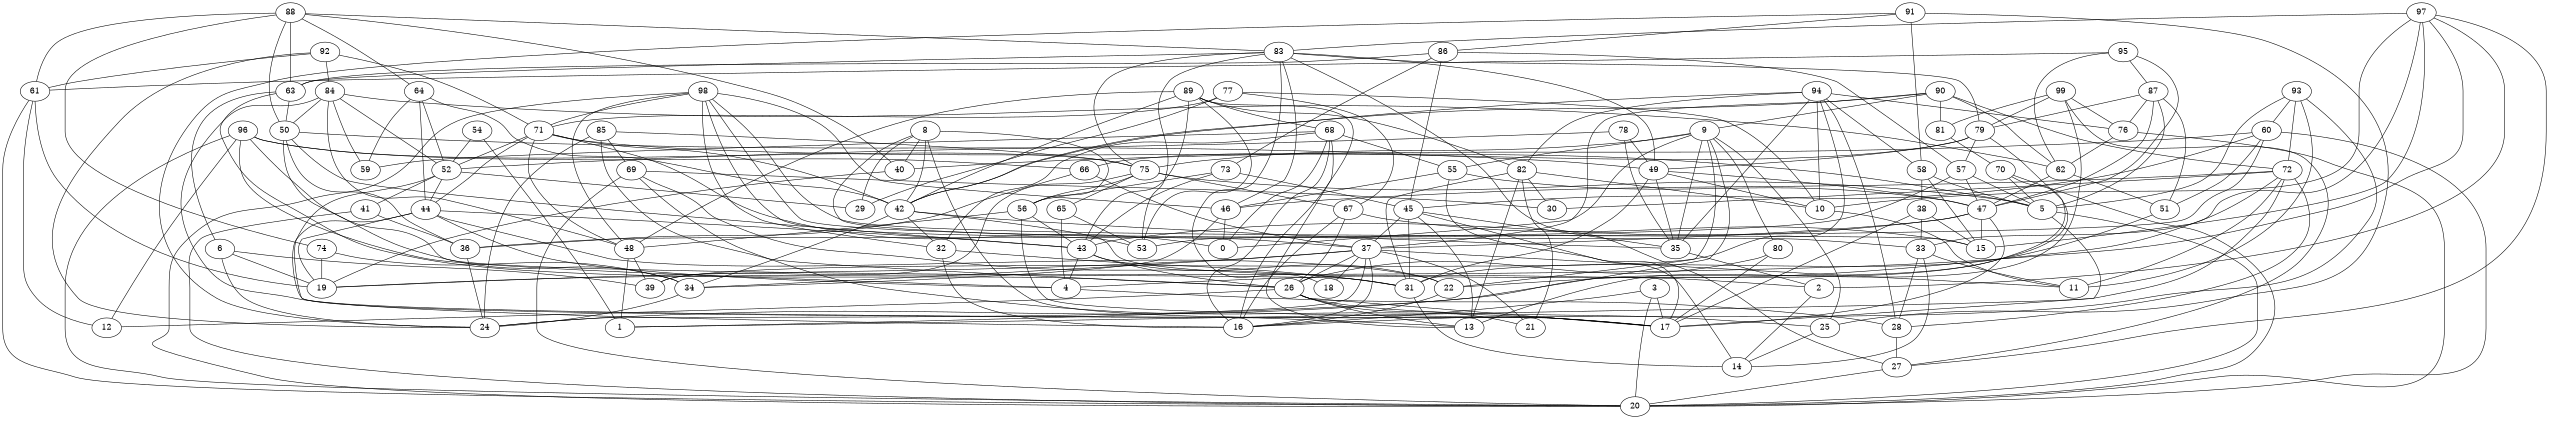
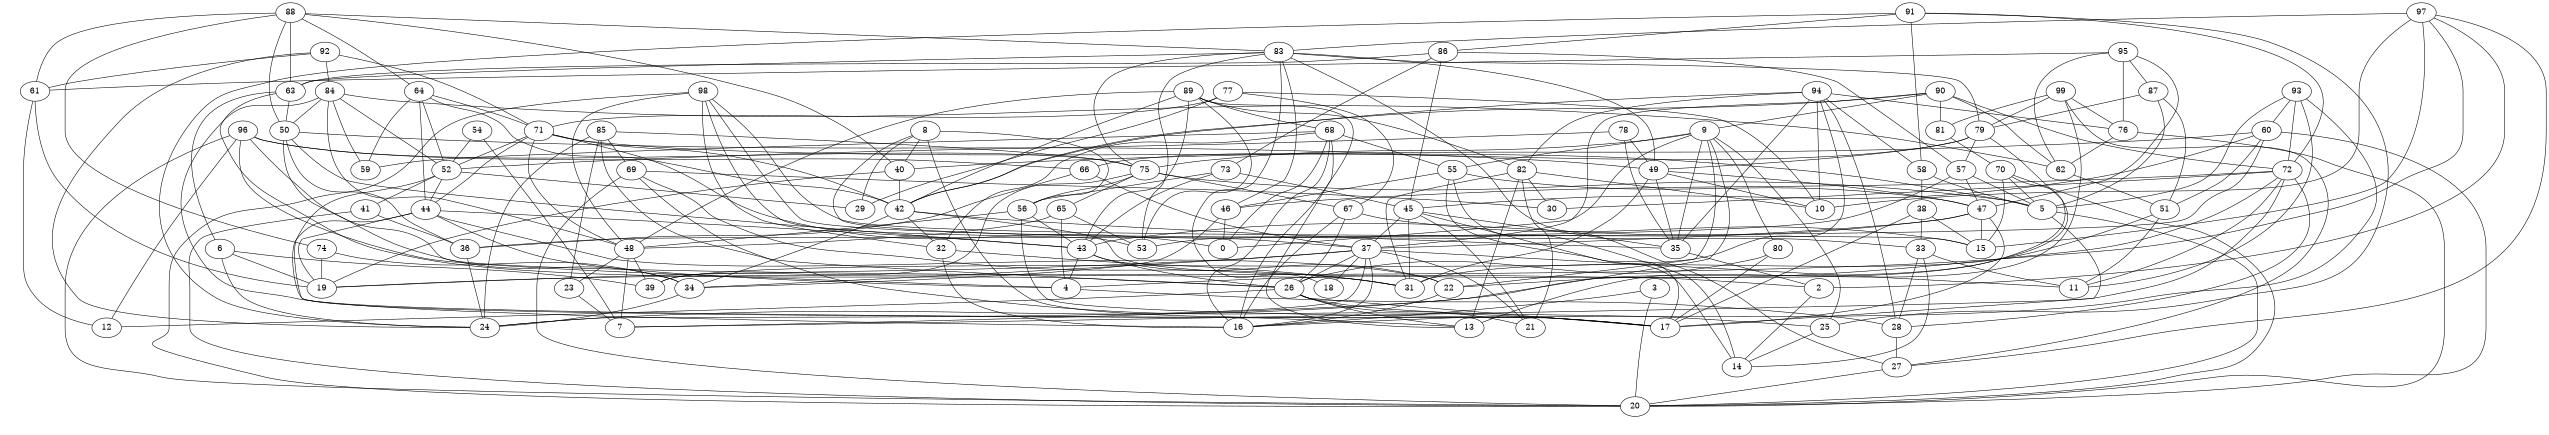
edge "91" -- "72": added
edge "98" -- "71": now "64" -- "71"
edge "87" -- "76": now "95" -- "76"
edge "8" -- "42": now "40" -- "42"
edge "87" -- "47": removed
edge "62" -- "47": removed
edge "98" -- "46": removed
edge "97" -- "33": removed
edge "58" -- "15": now "70" -- "15"
edge "65" -- "48": added
edge "10" -- "11": now "51" -- "11"
edge "45" -- "13": now "45" -- "21"
node "23": added
edge "3" -- "17": removed
node "1": label "1" -> "7"
edge "31" -- "14": now "55" -- "14"
edge "61" -- "20": removed
